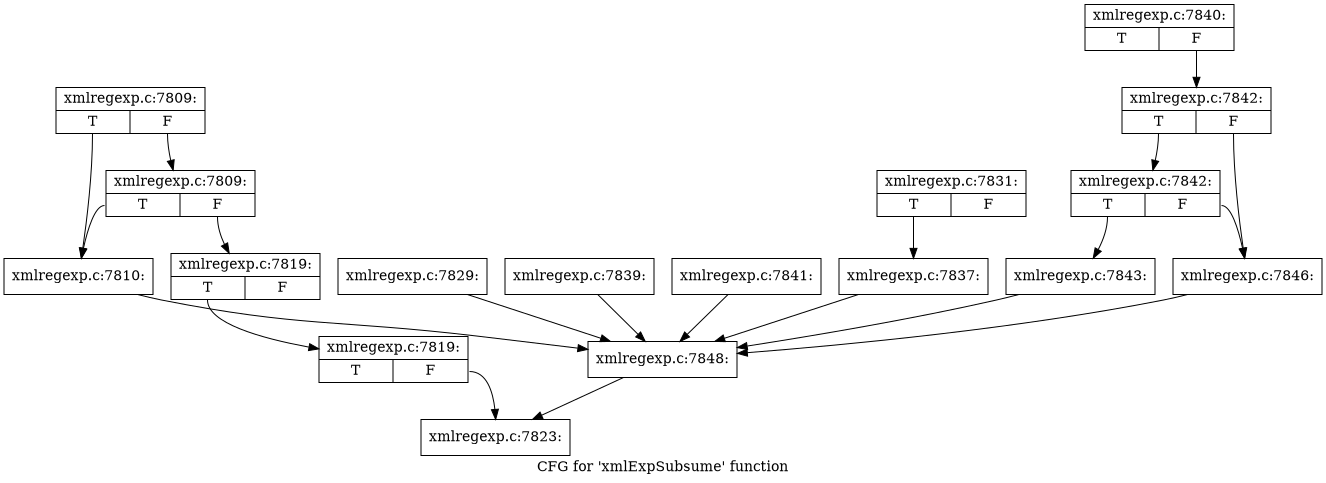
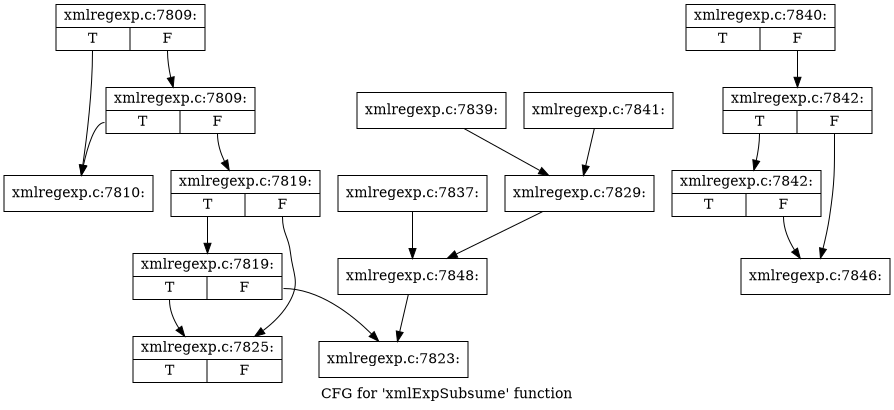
node "xmlregexp.c:7831:": removed
node "xmlregexp.c:7843:": removed
edge "xmlregexp.c:7839:" -> "xmlregexp.c:7848:": now "xmlregexp.c:7839:" -> "xmlregexp.c:7829:"
edge "xmlregexp.c:7841:" -> "xmlregexp.c:7848:": now "xmlregexp.c:7841:" -> "xmlregexp.c:7829:"
edge "xmlregexp.c:7810:" -> "xmlregexp.c:7848:": removed
edge "xmlregexp.c:7846:" -> "xmlregexp.c:7848:": removed
node "xmlregexp.c:7825:": added
